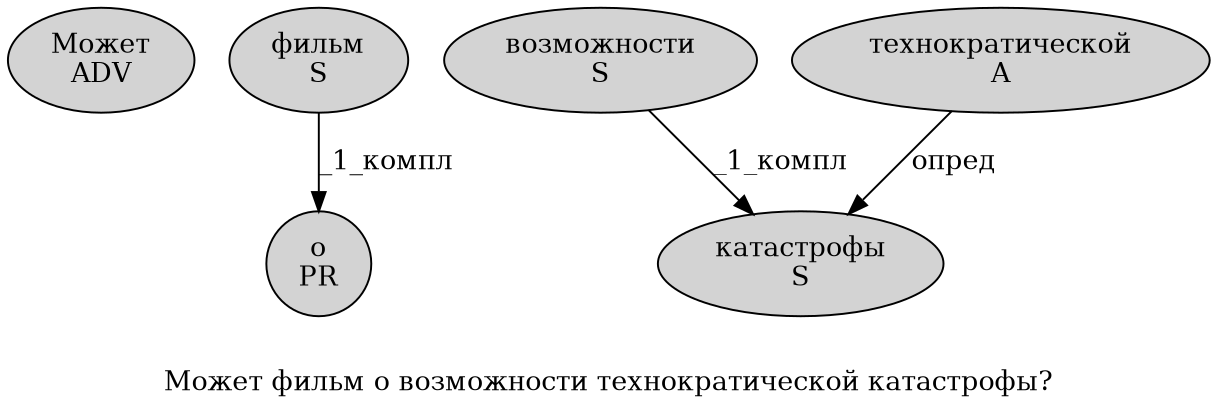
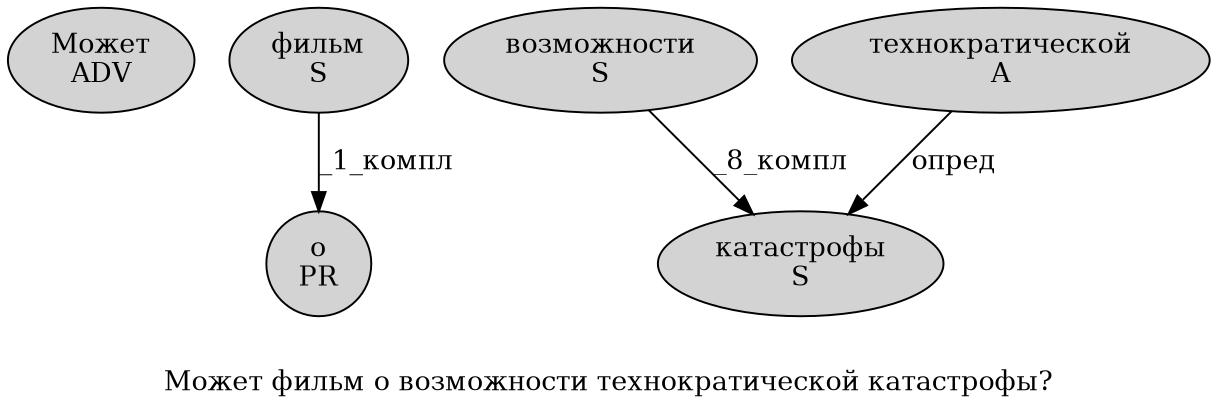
edge "возможности S" -> "катастрофы S": label "_1_компл" -> "_8_компл"
